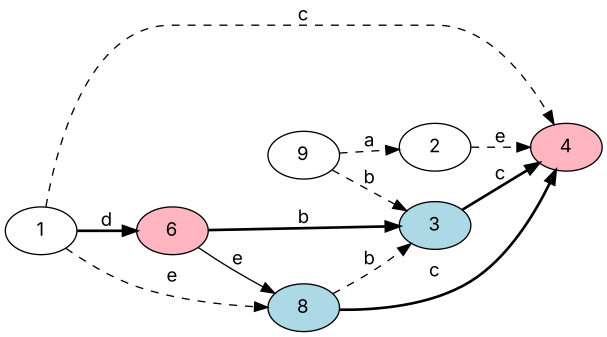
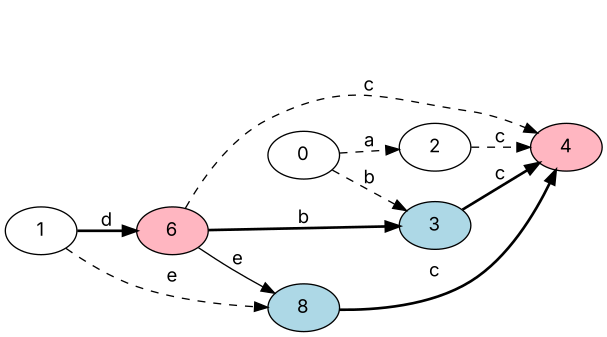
edge "1" -> "4": now "6" -> "4"
edge "2" -> "4": label "e" -> "c"
node "9": label "9" -> "0"
edge "8" -> "3": removed, label "b"
